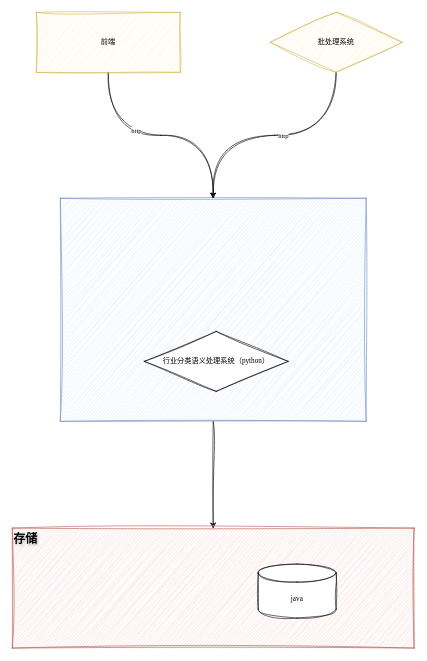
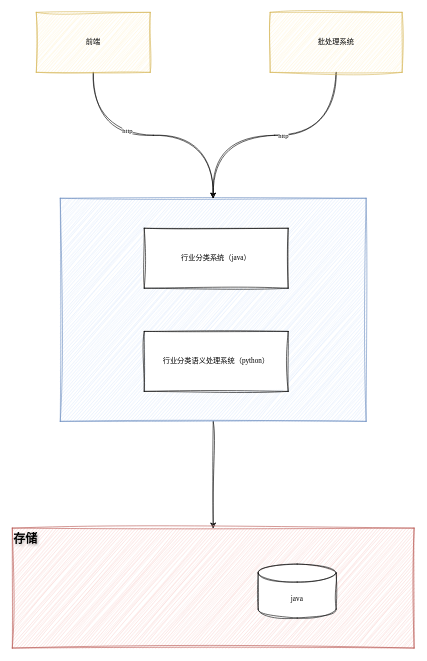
node "前端": size 144x60 -> 114x60
node "批处理系统": shape diamond -> rectangle
node "行业分类系统（java）": added
node "行业分类语义处理系统（python）": shape diamond -> rectangle
